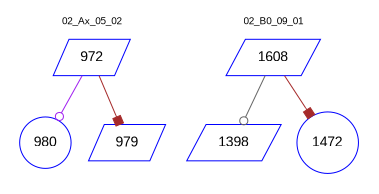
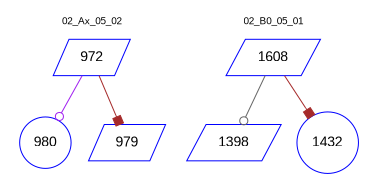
cluster "02_B0_09_01": label "02_B0_09_01" -> "02_B0_05_01"
node "1472": label "1472" -> "1432"
